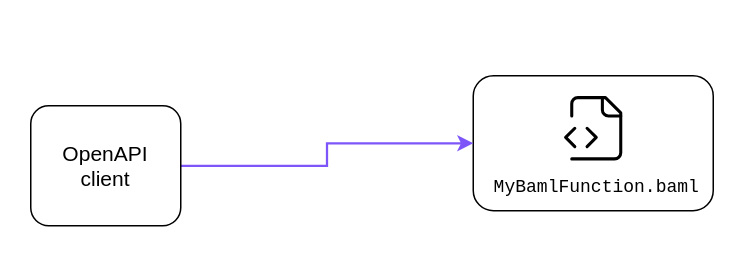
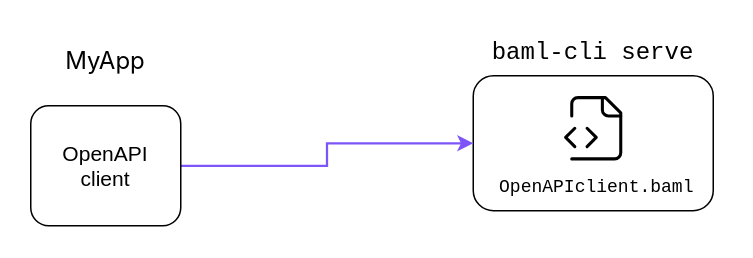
node "baml-cli serve": added
node "MyApp": added
node "MyBamlFunction.baml": label "MyBamlFunction.baml" -> "OpenAPIclient.baml"
